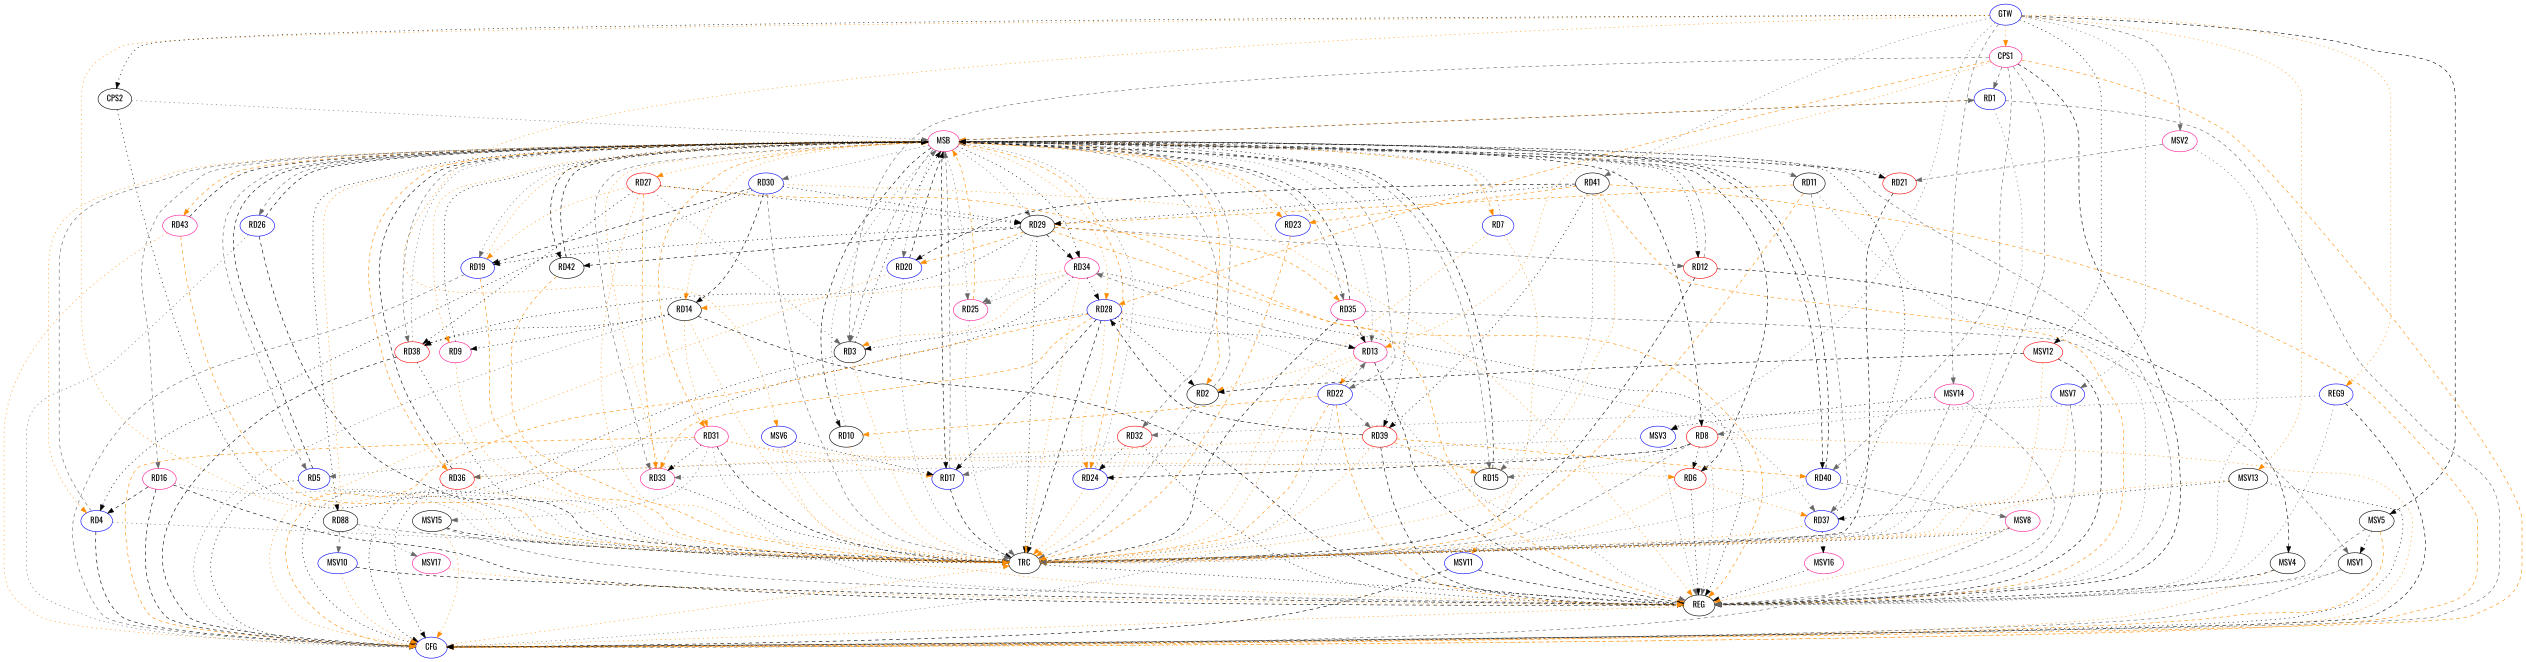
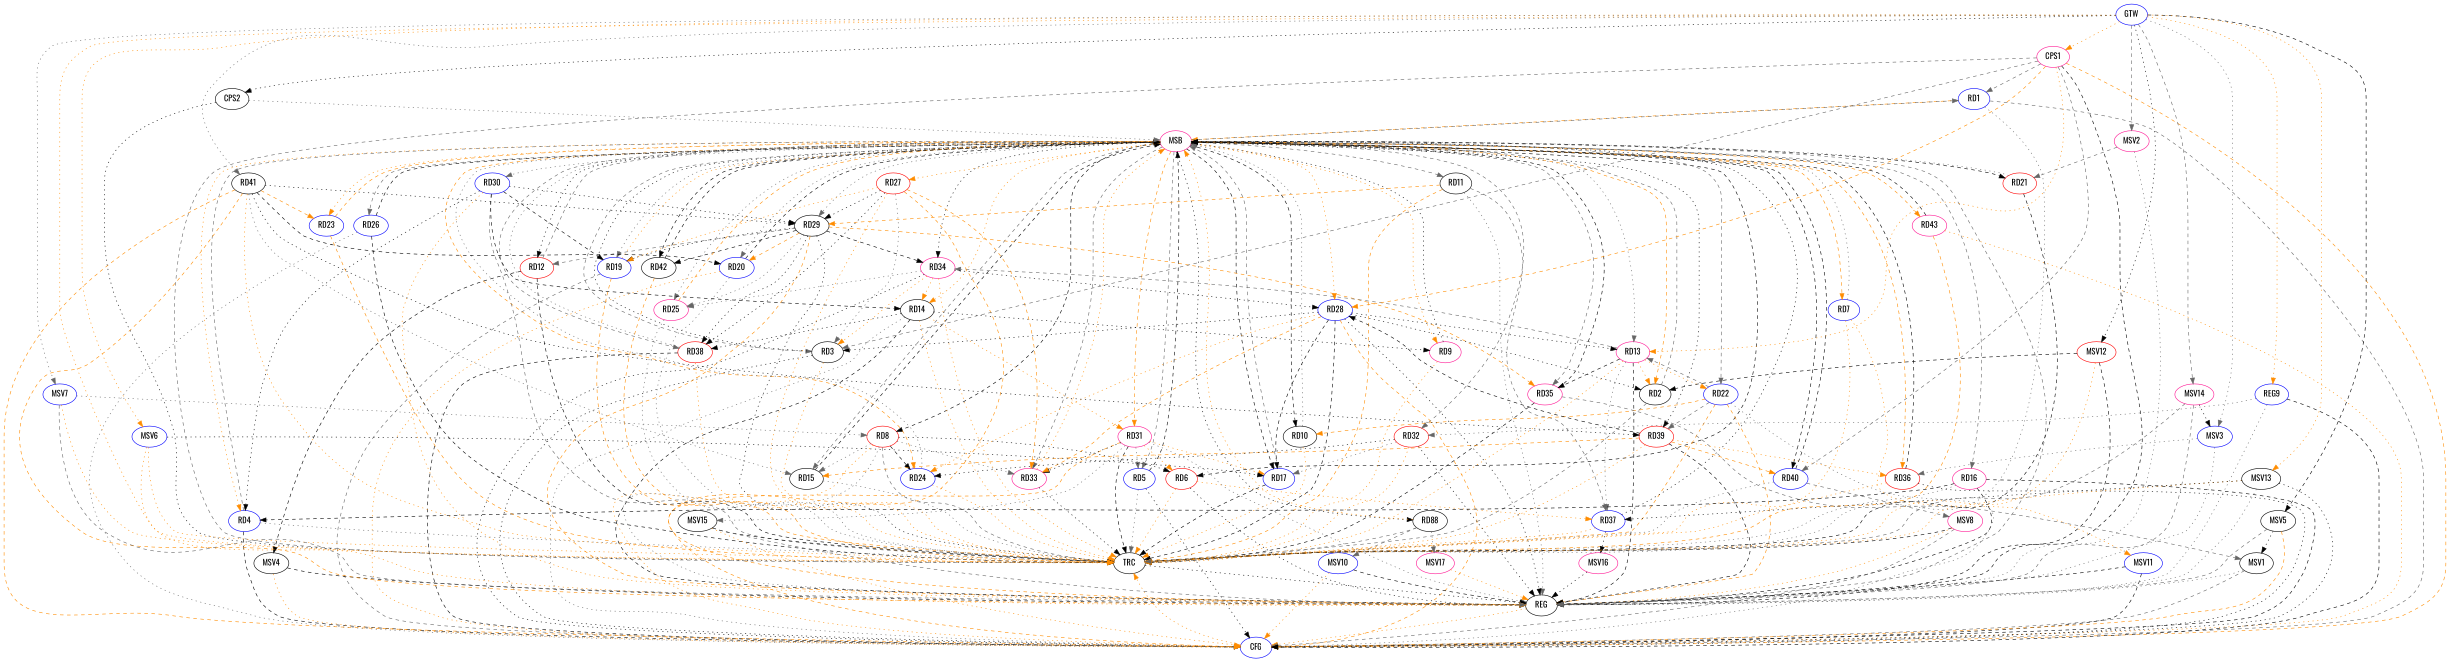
edge "RD35" -> "RD13": reversed
edge "RD34" -> "REG": removed
edge "RD28" -> "REG": color gray40 -> black
edge "RD38" -> "TRC": color black -> darkorange
edge "MSV8" -> "TRC": style dotted -> dashed
